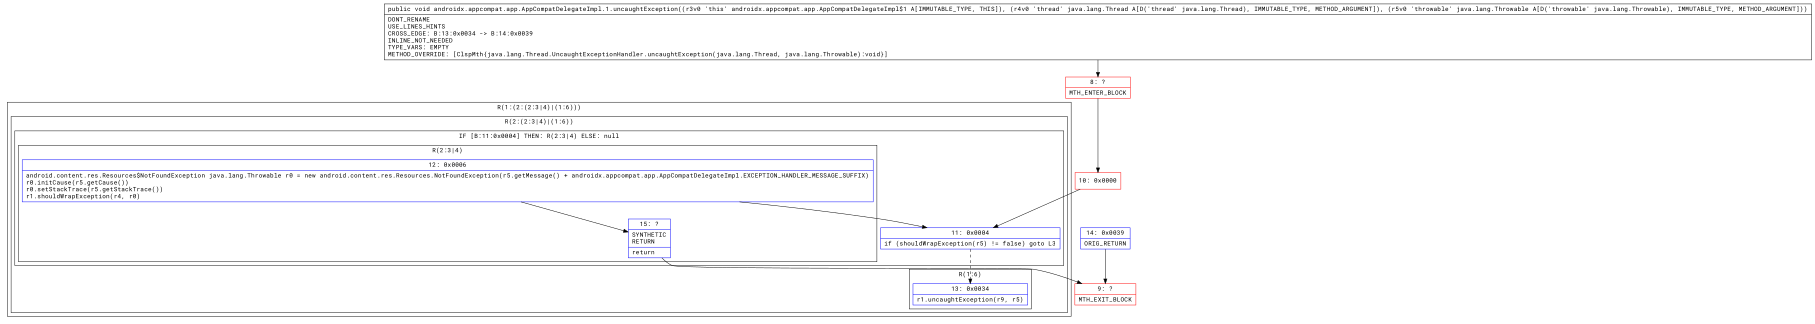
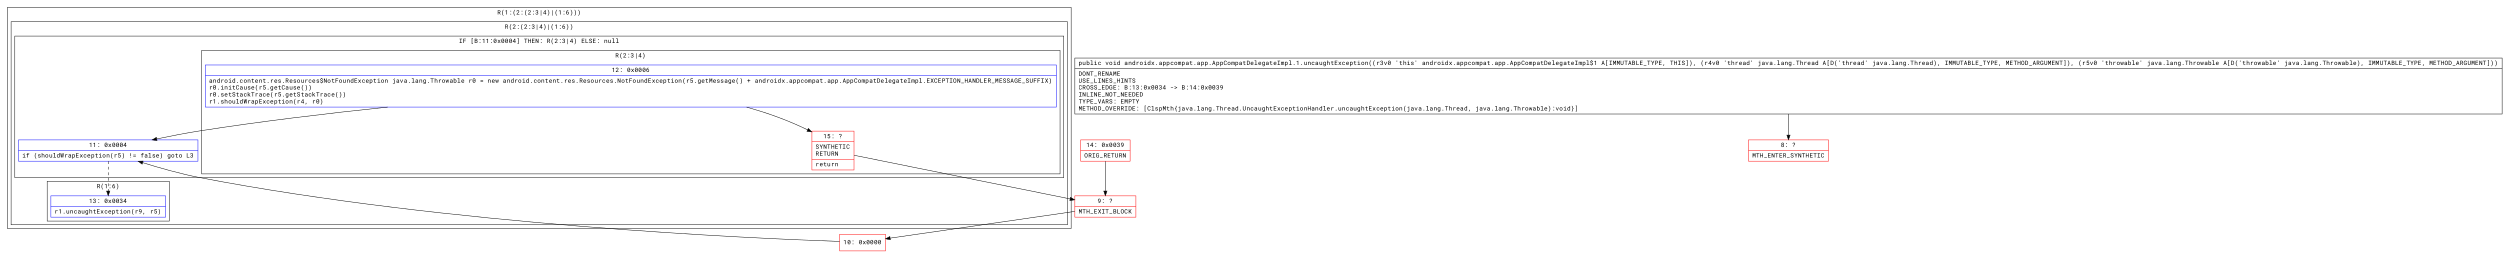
node "8: ?": text "MTH_ENTER_BLOCK" -> "MTH_ENTER_SYNTHETIC"
edge "8: ?" -> "10: 0x0000": now "9: ?" -> "10: 0x0000"
node "15: ?": color blue -> red
node "14: 0x0039": color blue -> red
